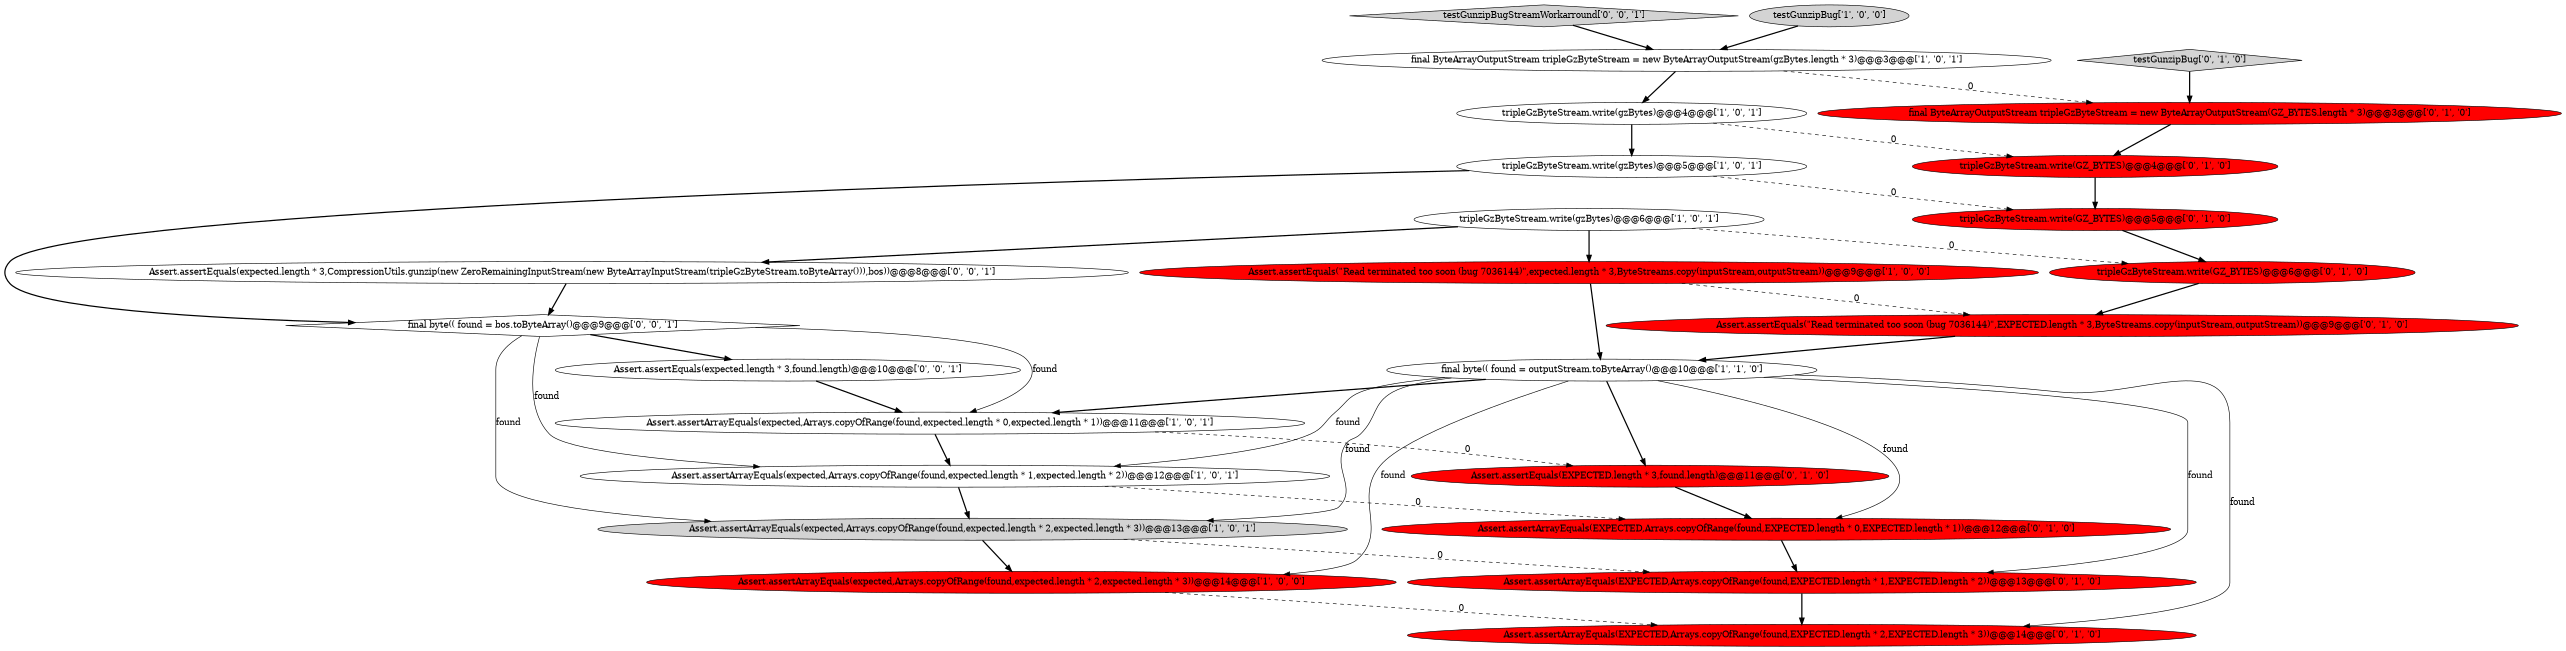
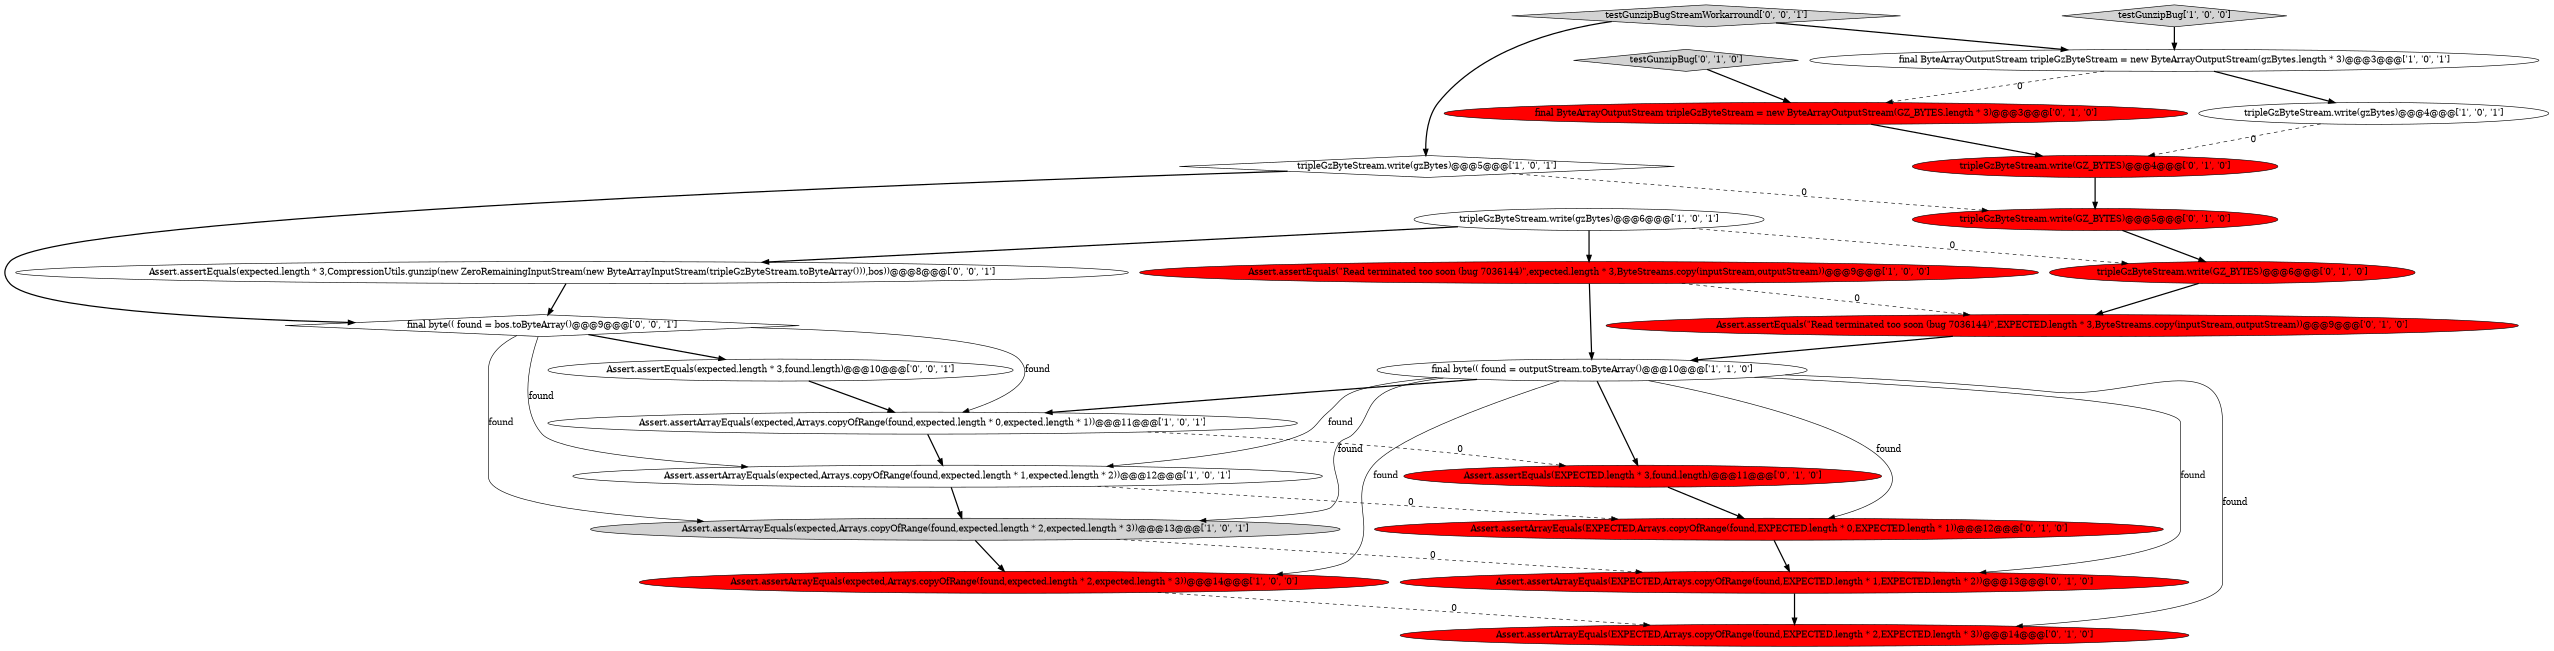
node "testGunzipBug['1', '0', '0']": shape ellipse -> diamond
edge "tripleGzByteStream.write(gzBytes)@@@4@@@['1', '0', '1']" -> "tripleGzByteStream.write(gzBytes)@@@5@@@['1', '0', '1']": now "testGunzipBugStreamWorkarround['0', '0', '1']" -> "tripleGzByteStream.write(gzBytes)@@@5@@@['1', '0', '1']"
node "tripleGzByteStream.write(gzBytes)@@@5@@@['1', '0', '1']": shape ellipse -> diamond
